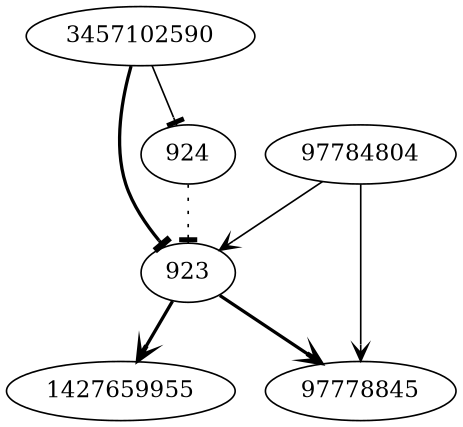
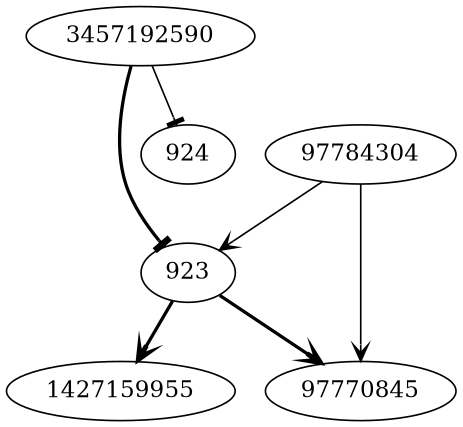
node "3457102590": label "3457102590" -> "3457192590"
node "97784804": label "97784804" -> "97784304"
edge "924" -> "923": removed
node "1427659955": label "1427659955" -> "1427159955"
node "97778845": label "97778845" -> "97770845"
